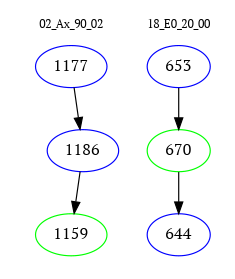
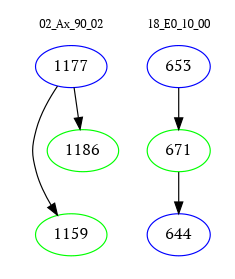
cluster "18_E0_20_00": label "18_E0_20_00" -> "18_E0_10_00"
node "1186": color blue -> green
node "670": label "670" -> "671"
edge "1186" -> "1159": now "1177" -> "1159"
